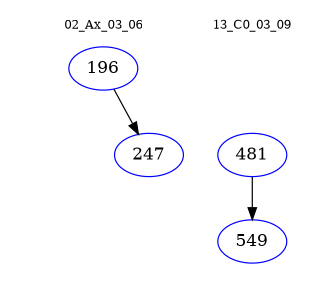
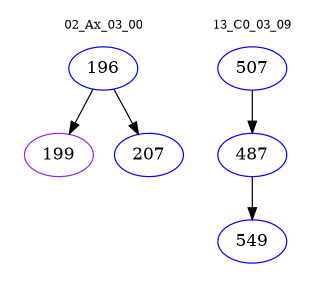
cluster "02_Ax_03_06": label "02_Ax_03_06" -> "02_Ax_03_00"
node "507": added
node "199": added
node "247": label "247" -> "207"
node "481": label "481" -> "487"
